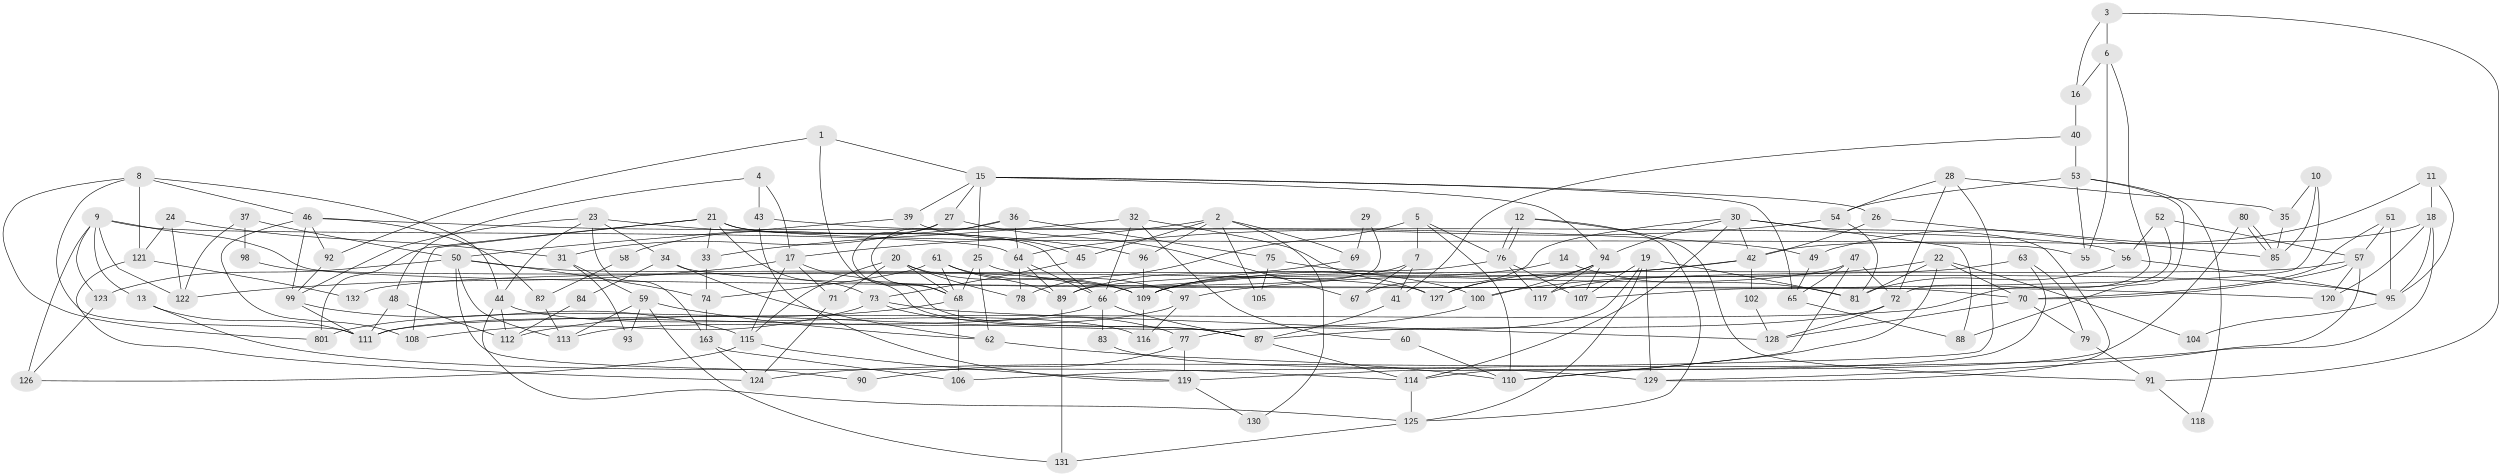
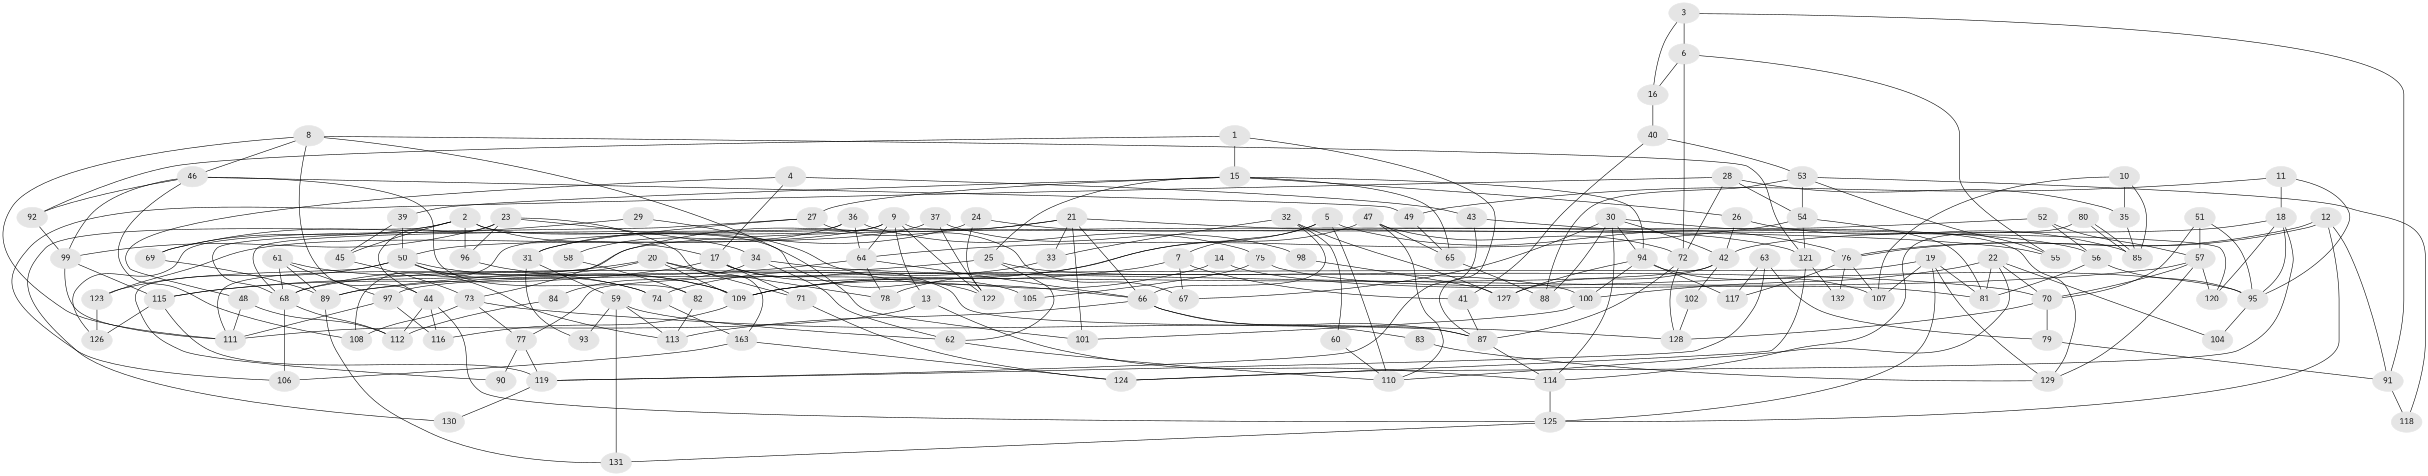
edge "54" -- "121": added
node "801": label "801" -> "101"
